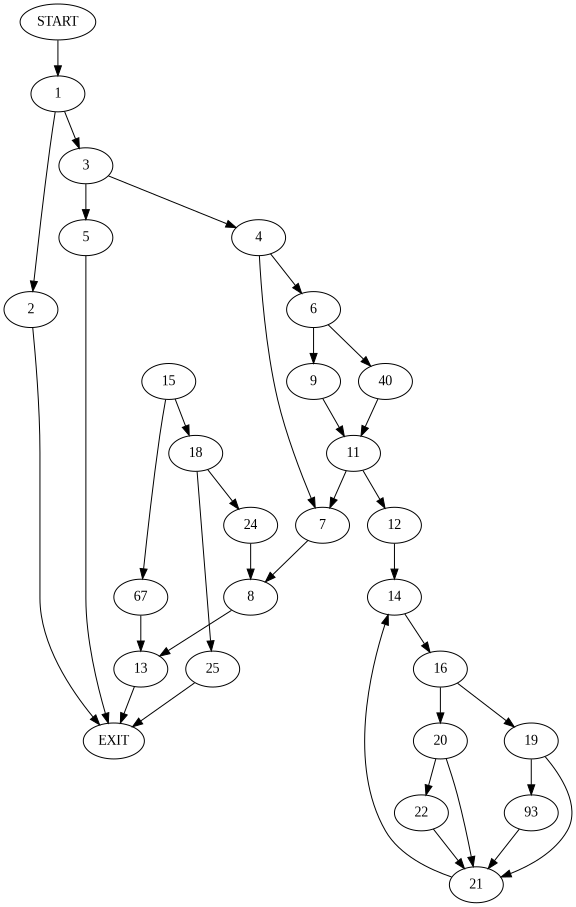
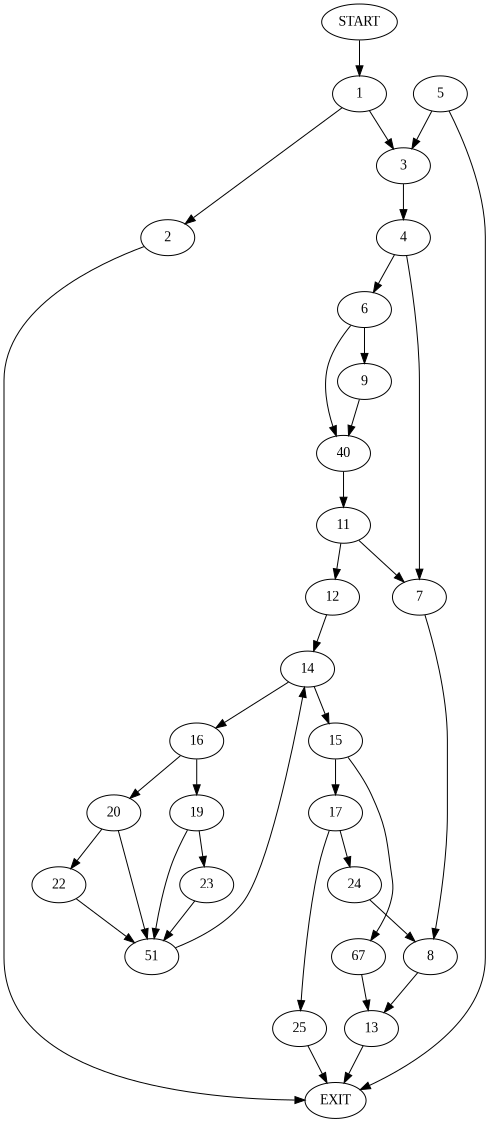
edge "3" -> "5": reversed
edge "9" -> "11": now "9" -> "40"
node "18": label "18" -> "17"
edge "14" -> "15": added
node "93": label "93" -> "23"
node "21": label "21" -> "51"
